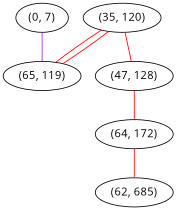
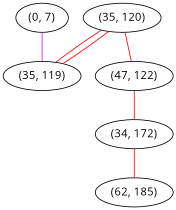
node "(65, 119)": label "(65, 119)" -> "(35, 119)"
node "(47, 128)": label "(47, 128)" -> "(47, 122)"
node "(64, 172)": label "(64, 172)" -> "(34, 172)"
node "(62, 685)": label "(62, 685)" -> "(62, 185)"
